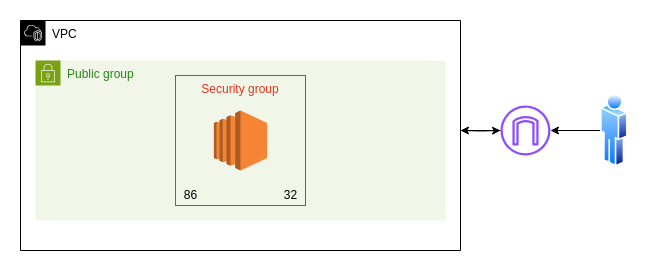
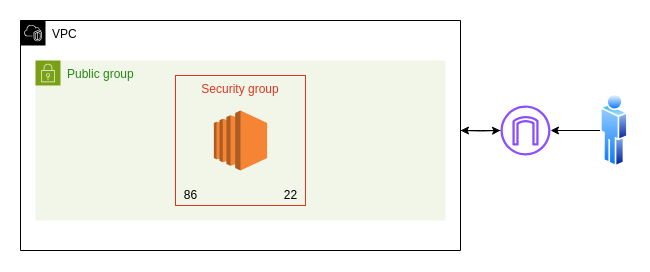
node "32": label "32" -> "22"
